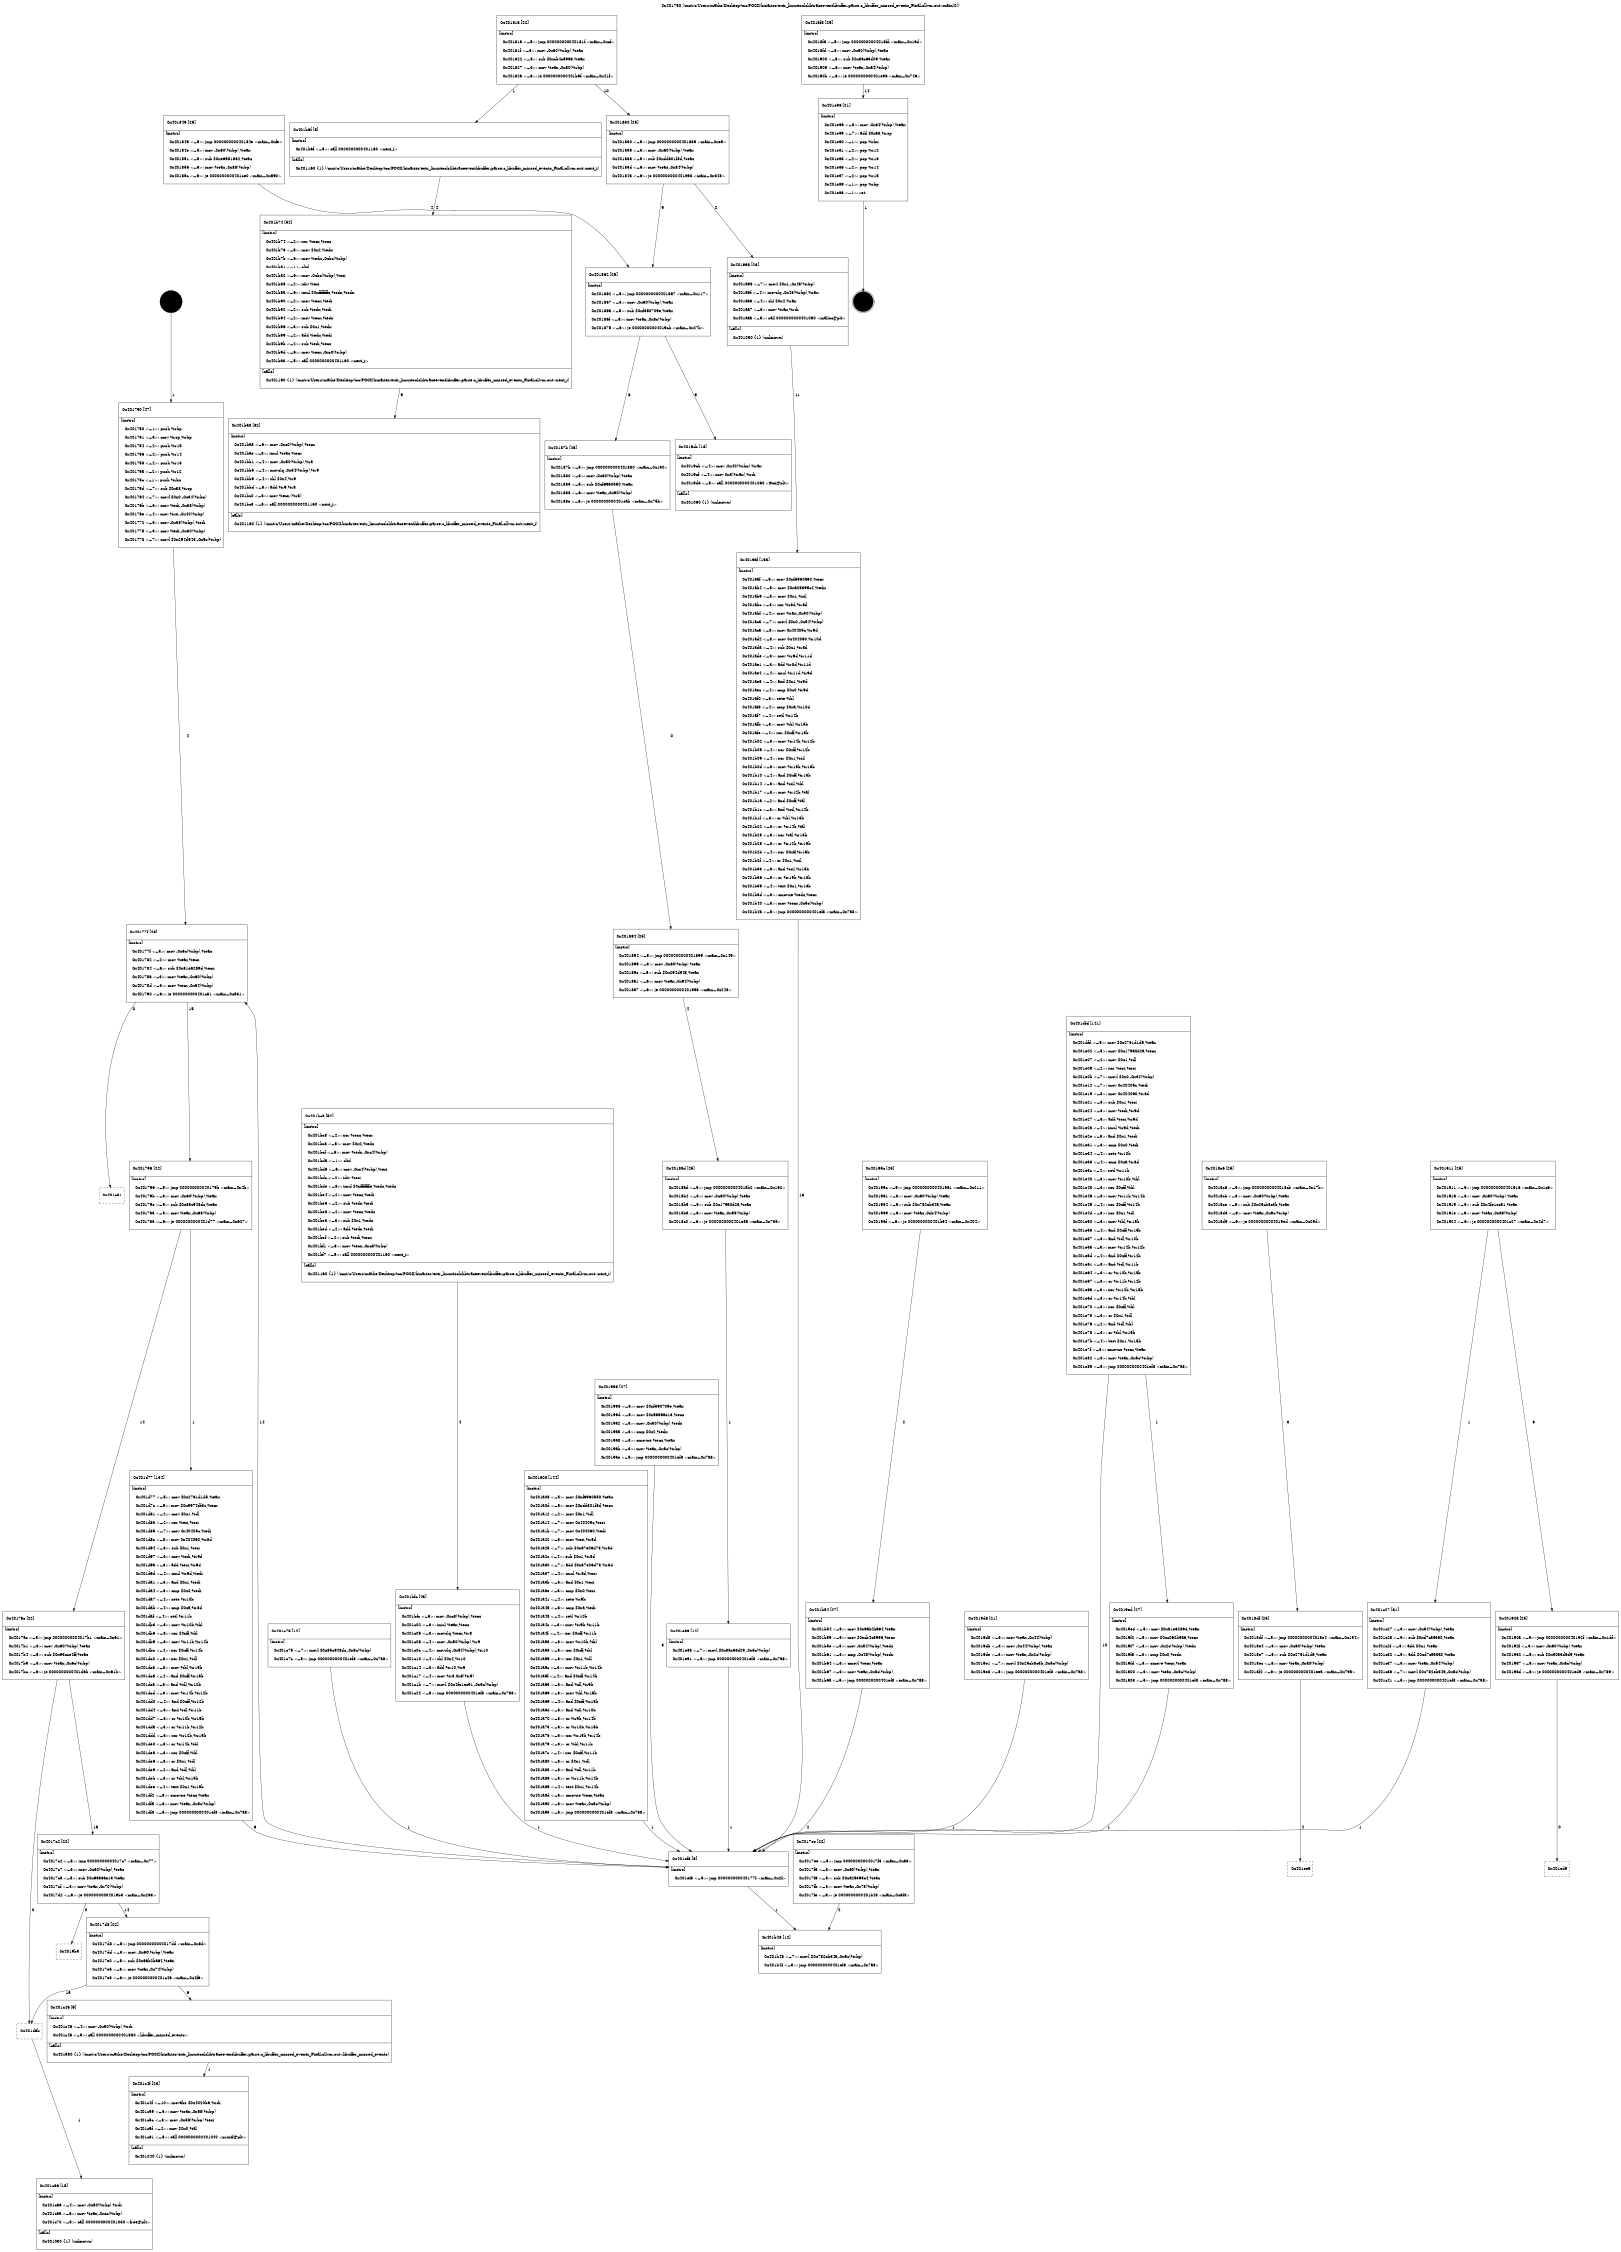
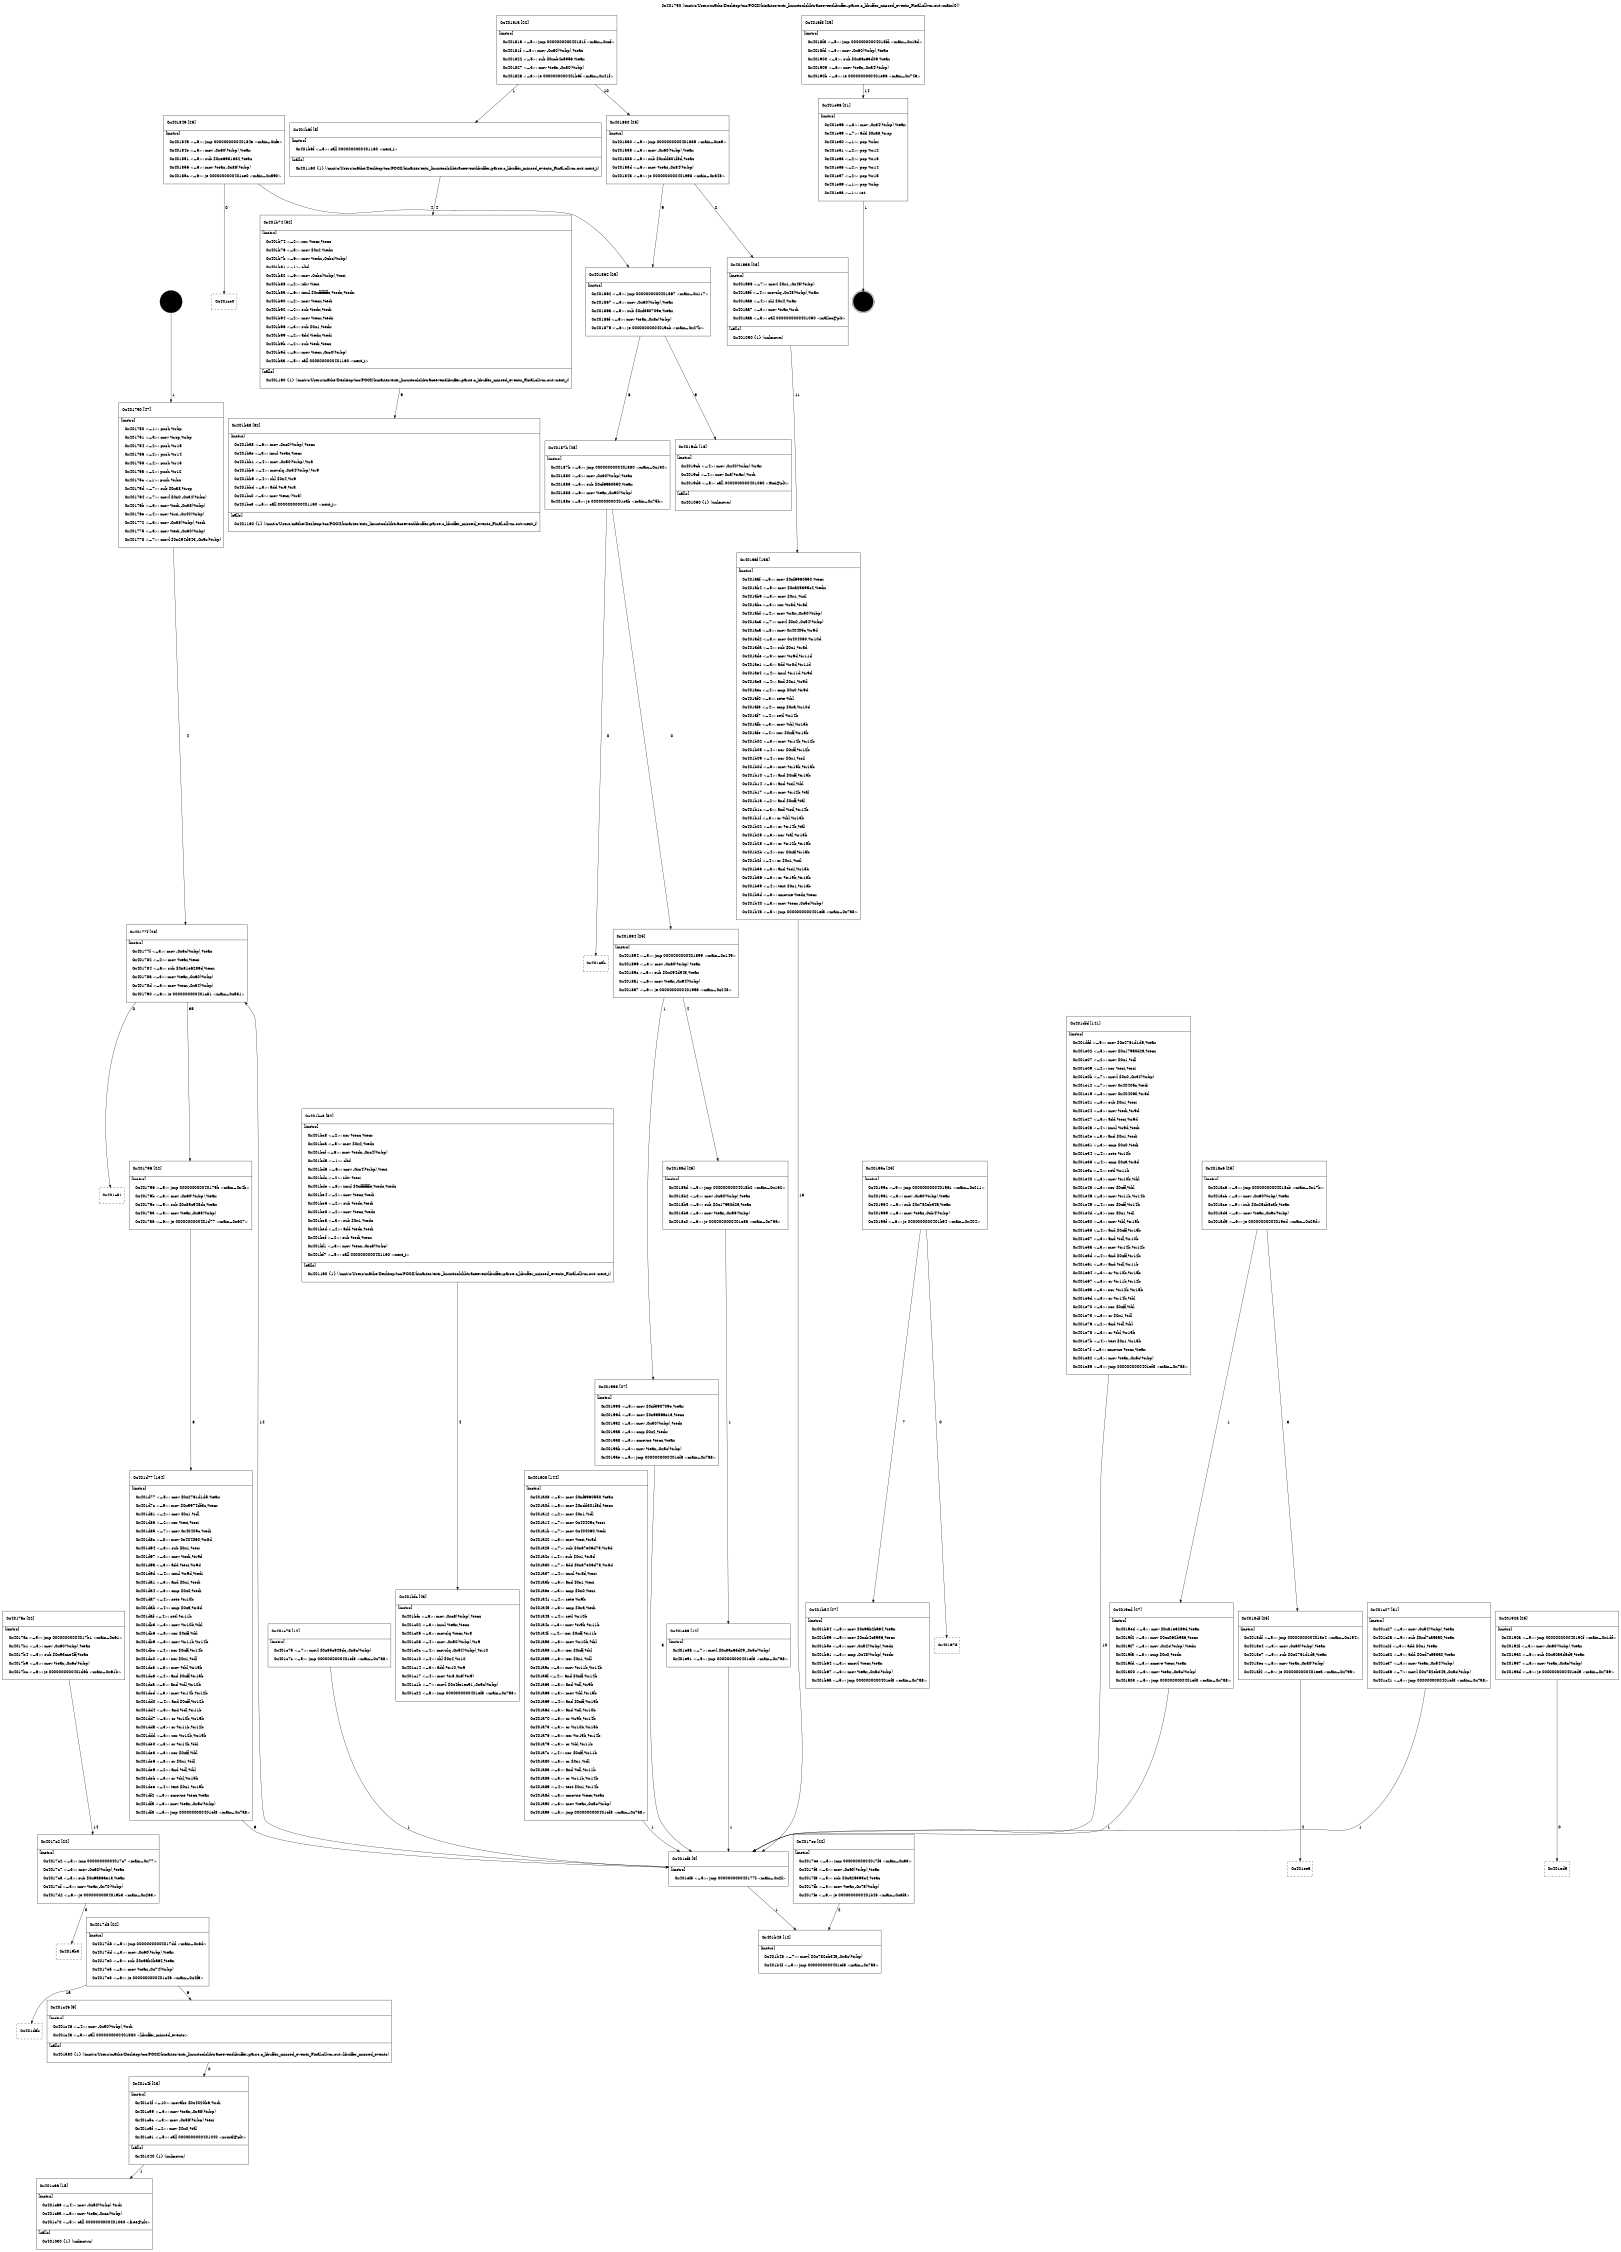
node "0x401ce0": added
node "0x401eab": added
edge "0x40177f [23]" -> "0x401796 [22]": label " 15" -> " 35"
edge "0x401894 [25]" -> "0x401998 [27]": added, label "1"
node "0x401911 [25]": removed
edge "0x401796 [22]" -> "0x4017ac [22]": removed, label "14"
edge "0x401796 [22]" -> "0x401d77 [134]": label " 1" -> " 8"
edge "0x40195c [25]" -> "0x401b54 [27]": label " 2" -> " 7"
edge "0x401dfd [141]" -> "0x4019ed [27]": now "0x4018c6 [25]" -> "0x4019ed [27]"
node "0x401975": added
node "0x4019d8 [21]": removed
edge "0x401b54 [27]" -> "0x401ef8 [5]": removed, label "2"
edge "0x401bfc [43]" -> "0x401ef8 [5]": removed, label "1"
edge "0x4017ac [22]" -> "0x4017c2 [22]": label " 15" -> " 14"
edge "0x4017ac [22]" -> "0x401d6b": removed, label "0"
edge "0x4017c2 [22]" -> "0x4017d8 [22]": removed, label "14"
edge "0x401c46 [9]" -> "0x401c4f [23]": label " 1" -> " 0"
edge "0x401d6b" -> "0x401c66 [15]": now "0x401c4f [23]" -> "0x401c66 [15]"
